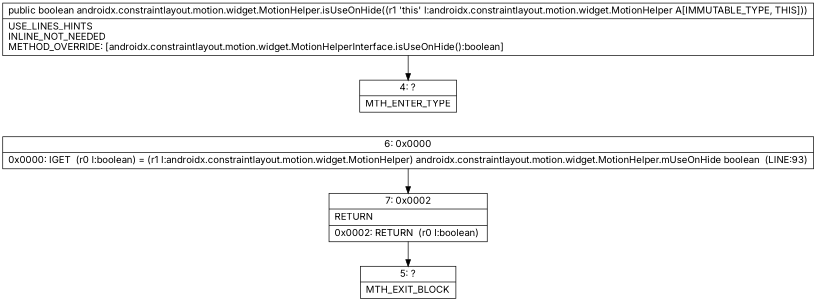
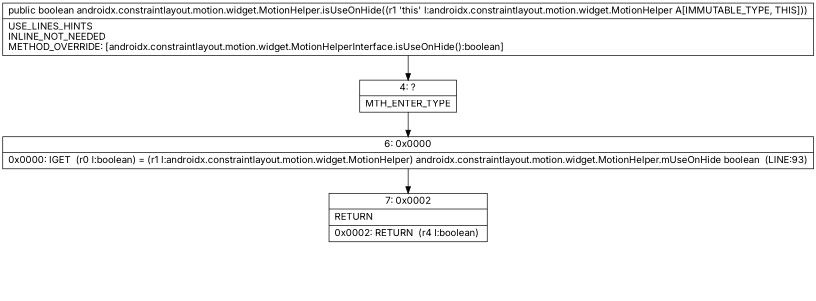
edge "4: ?" -> "6: 0x0000": added
node "7: 0x0002": text "0x0002: RETURN  (r0 I:boolean)" -> "0x0002: RETURN  (r4 I:boolean)"
node "5: ?": removed
